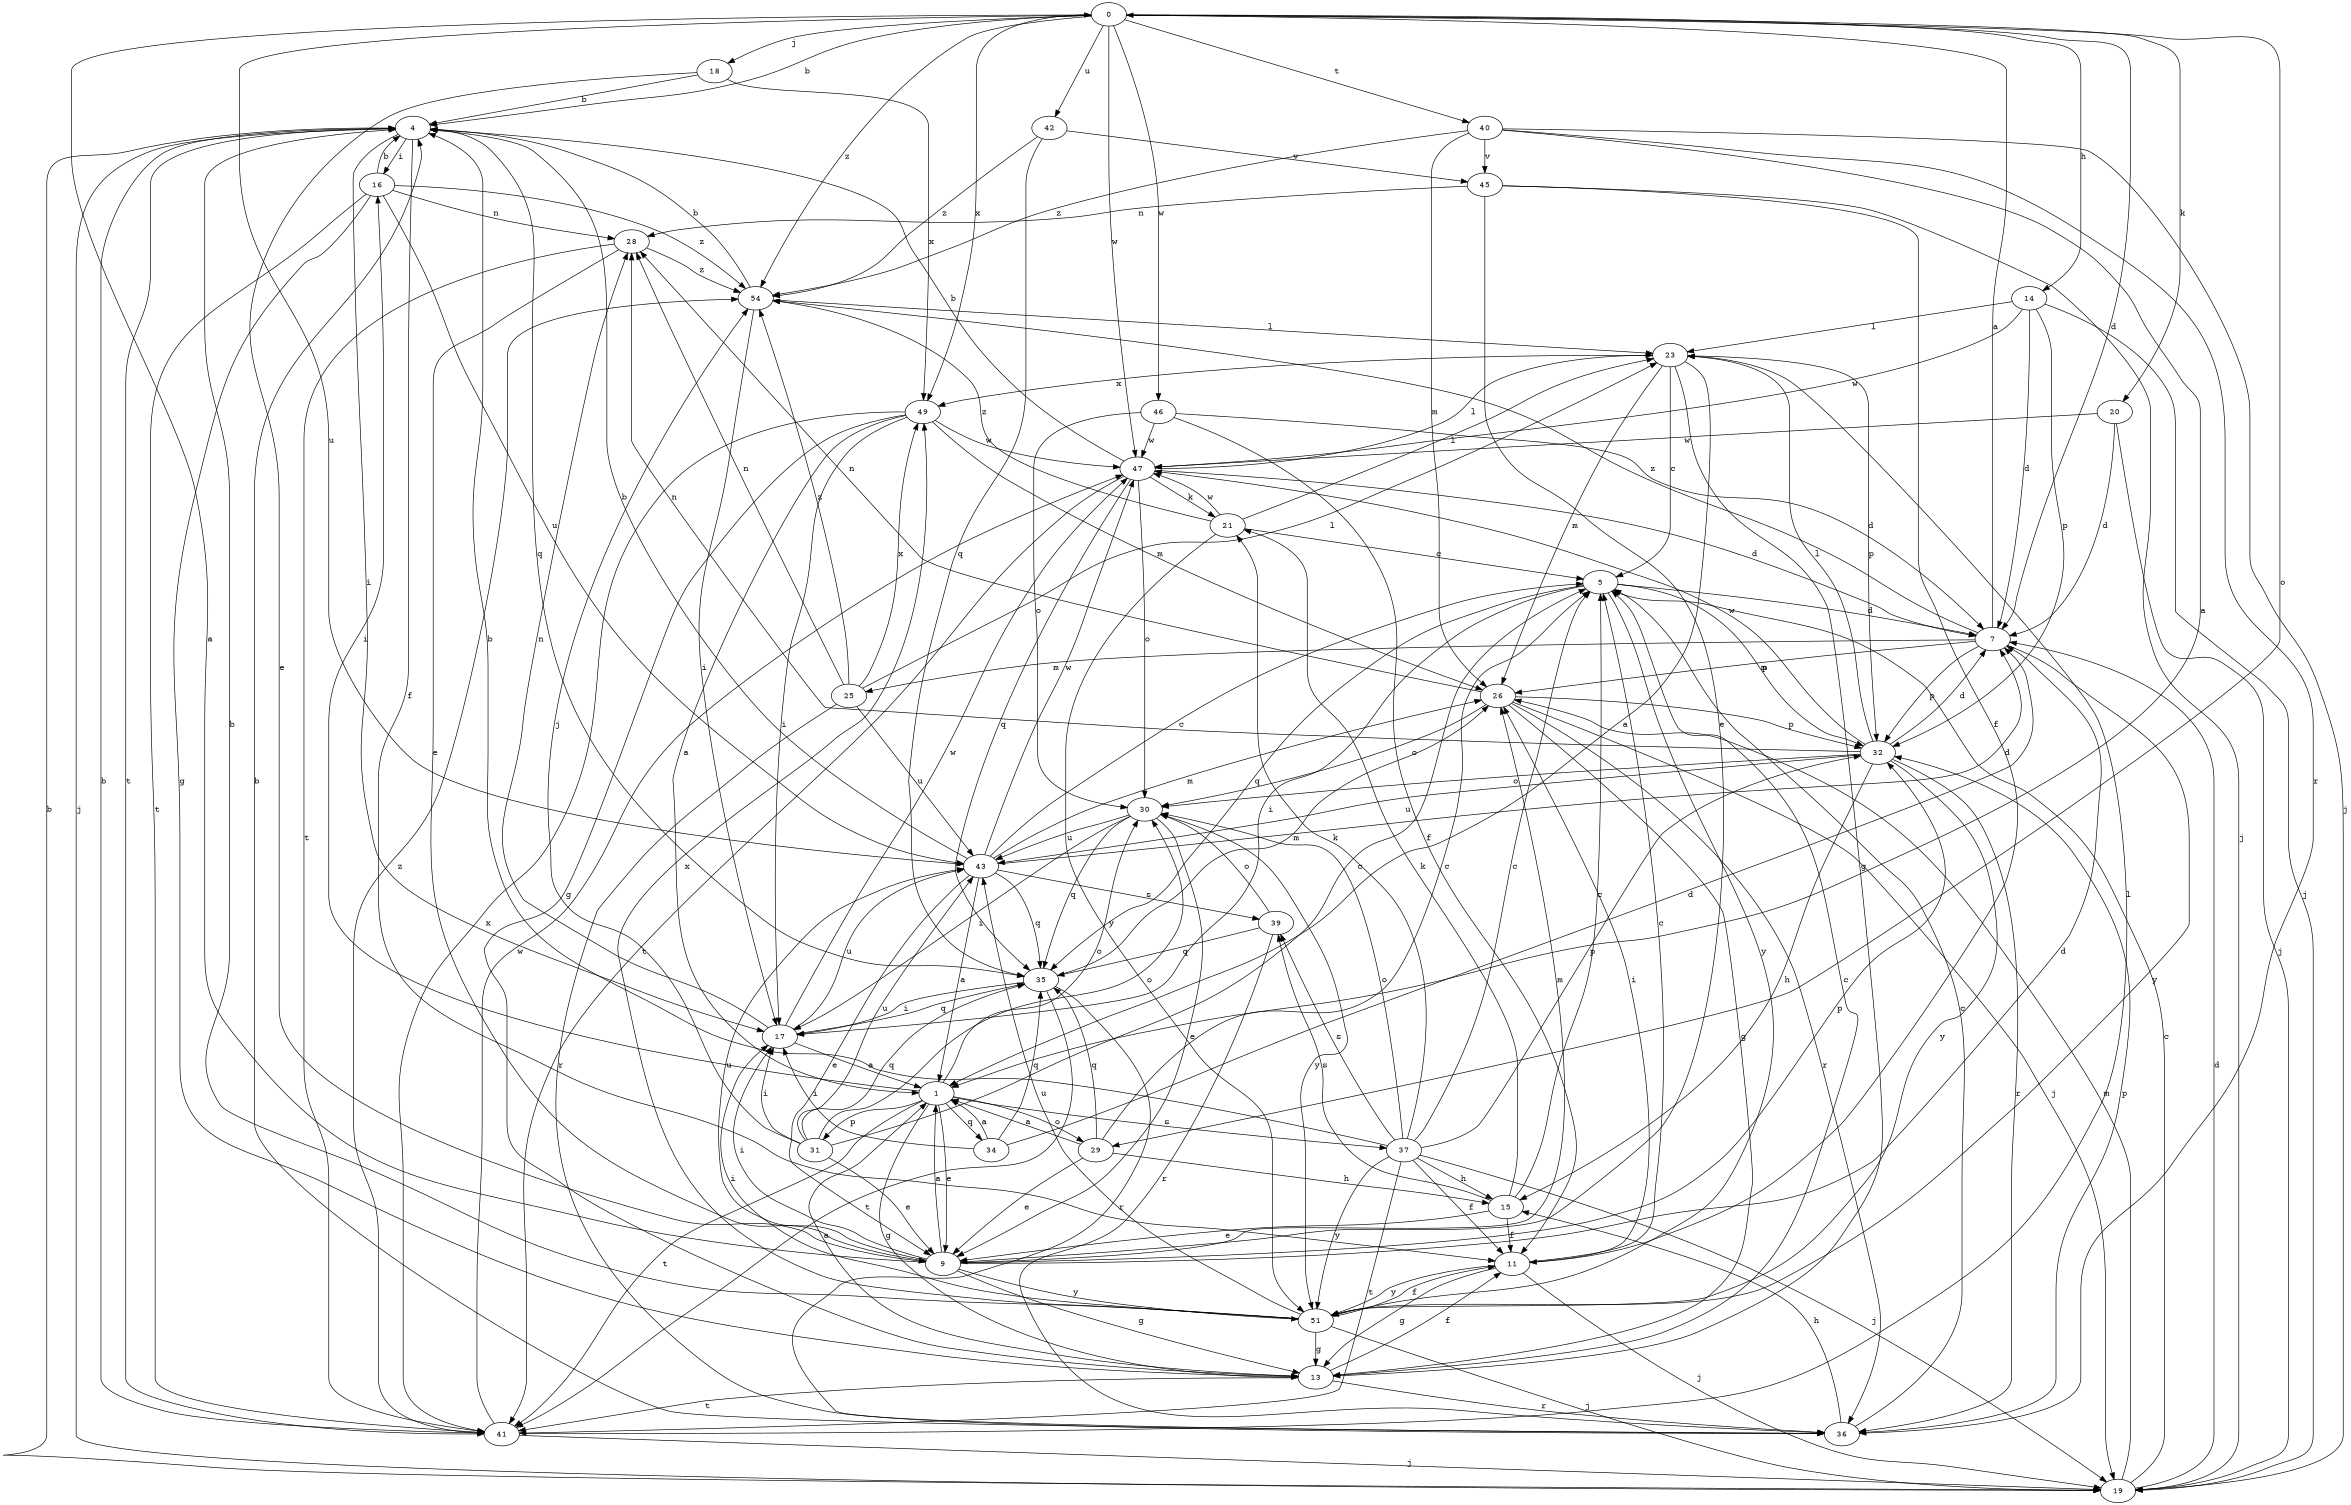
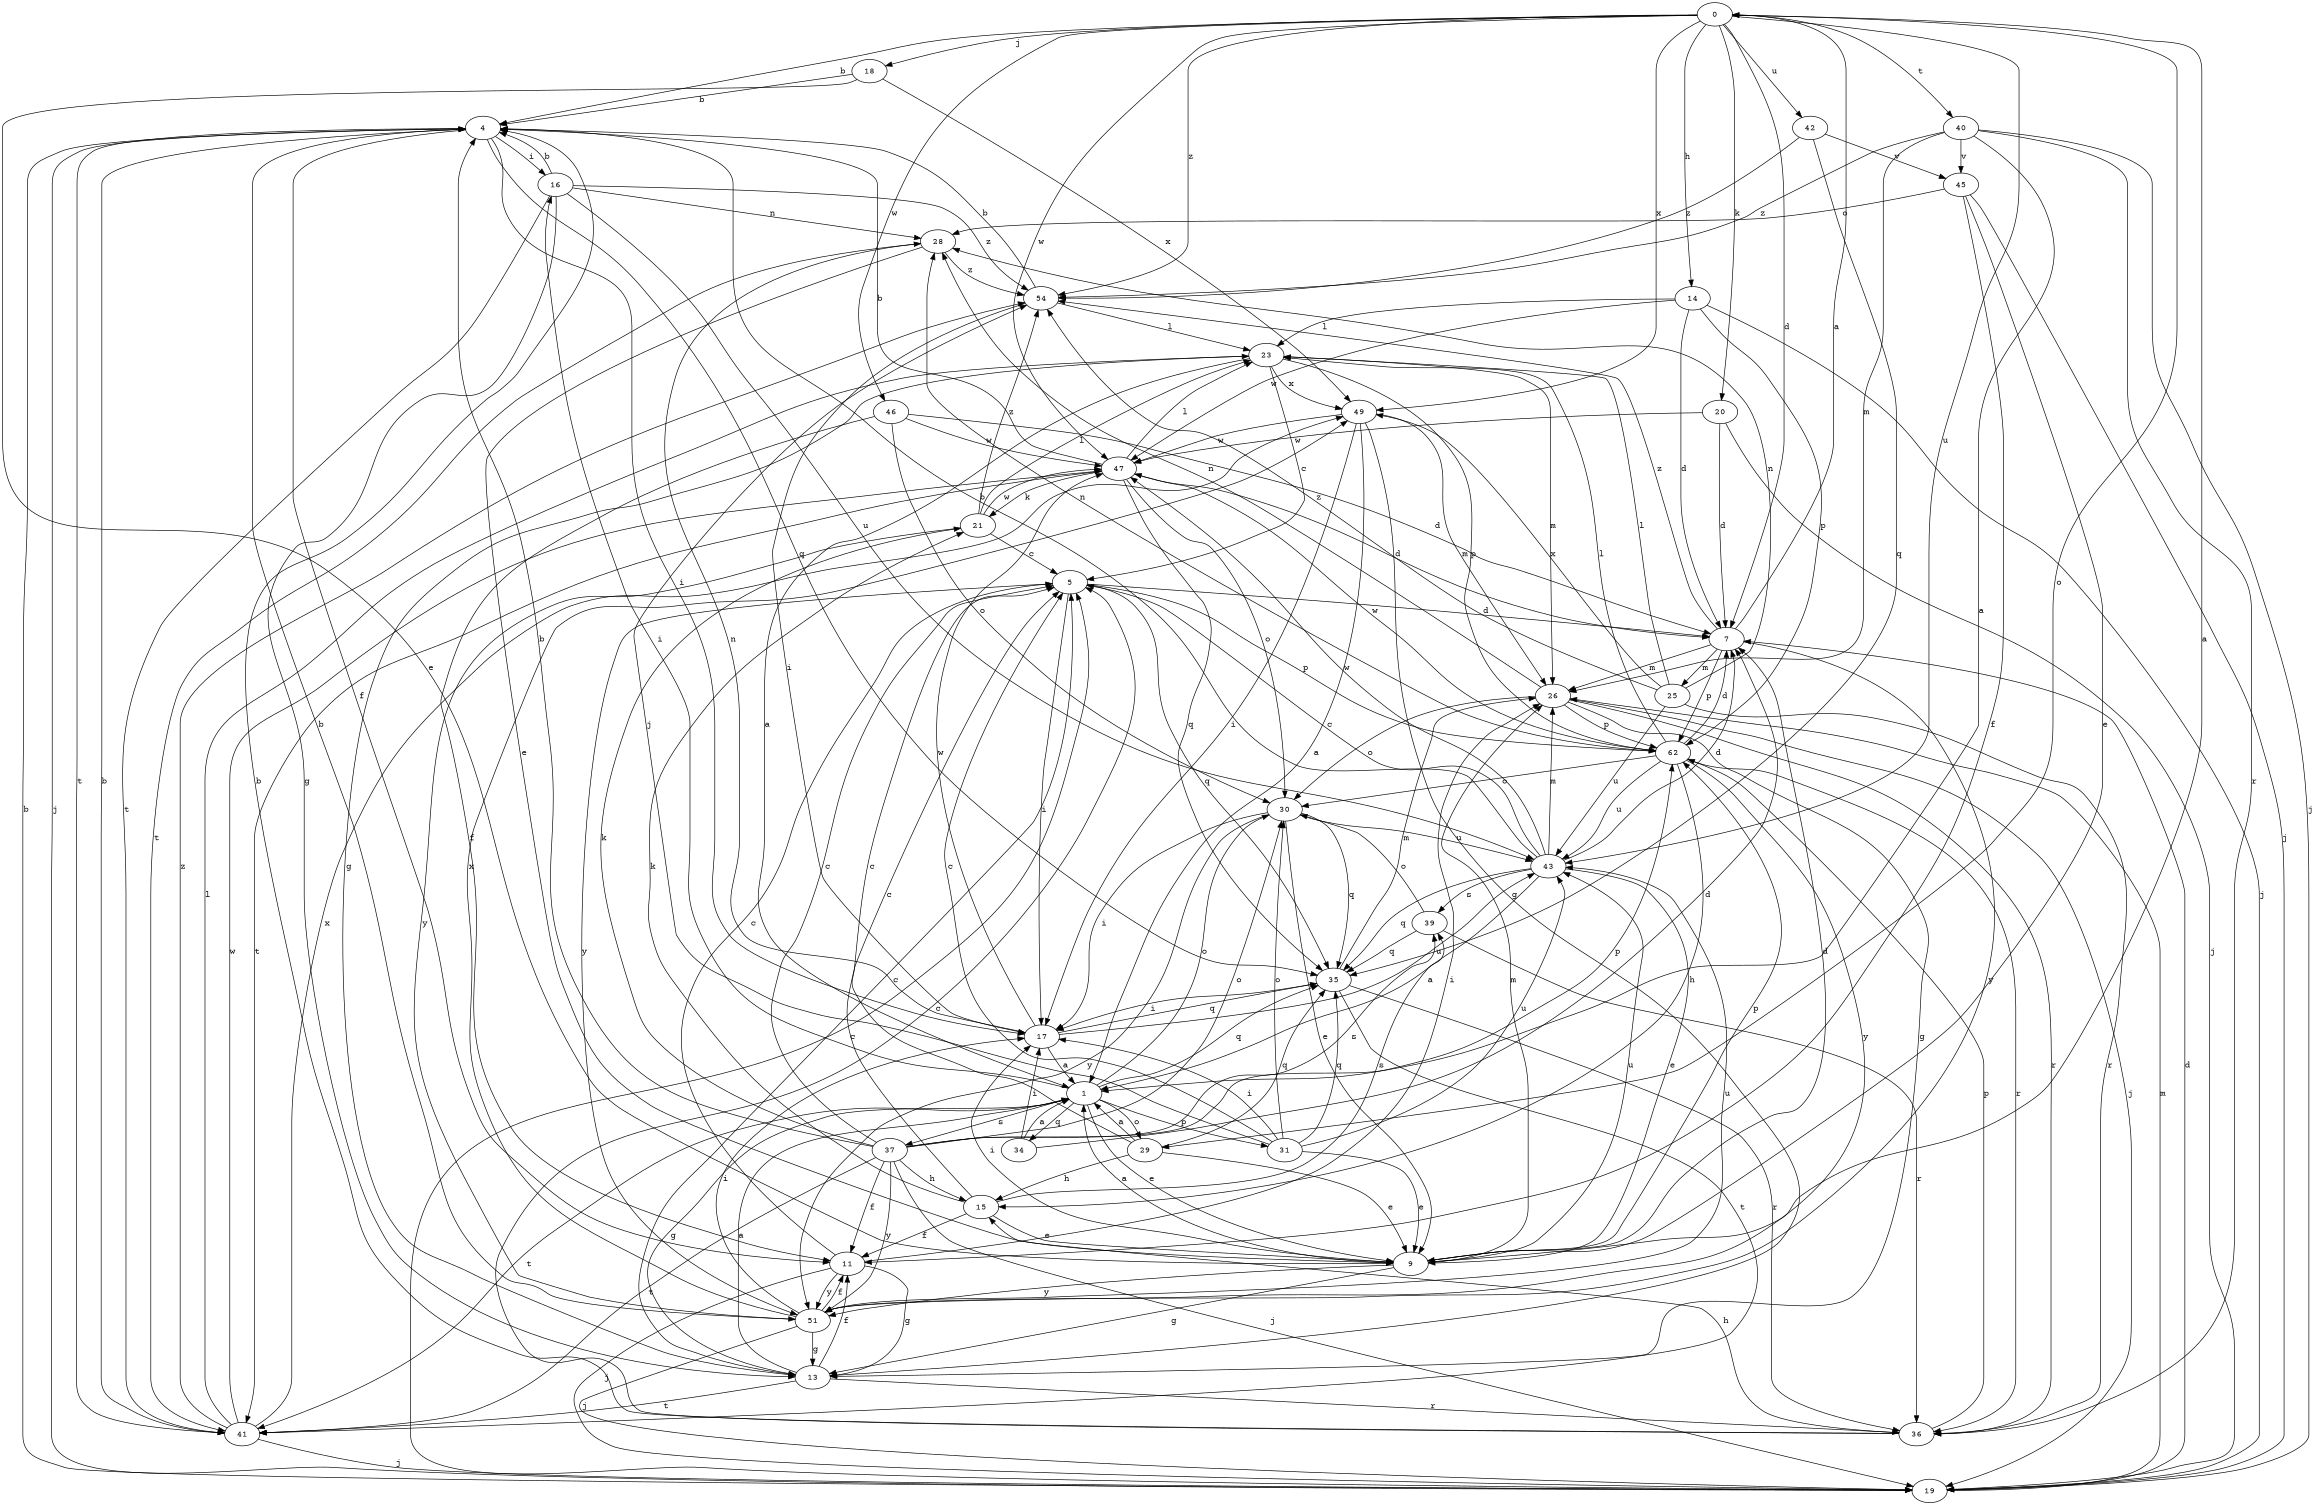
edge "45" -> "28": label "n" -> "o"
node "32": label "32" -> "62"
edge "49" -> "41": reversed
edge "34" -> "35": now "1" -> "35"
